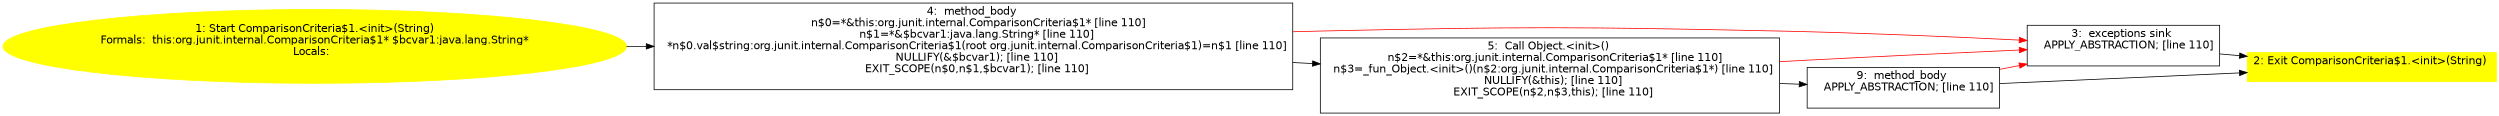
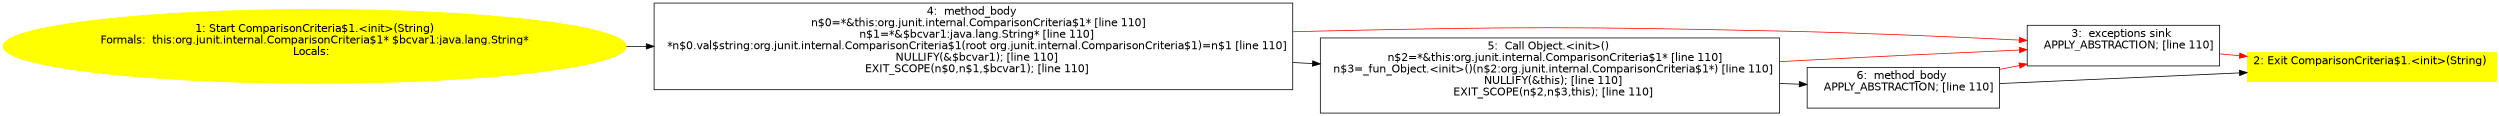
edge "3:  exceptions sink APPLY_ABSTRACTION; [line 110]" -> "2: Exit ComparisonCriteria$1.<init>(String)": color black -> red
node "9:  method_body APPLY_ABSTRACTION; [line 110]": label "9:  method_body APPLY_ABSTRACTION; [line 110]" -> "6:  method_body APPLY_ABSTRACTION; [line 110]"
